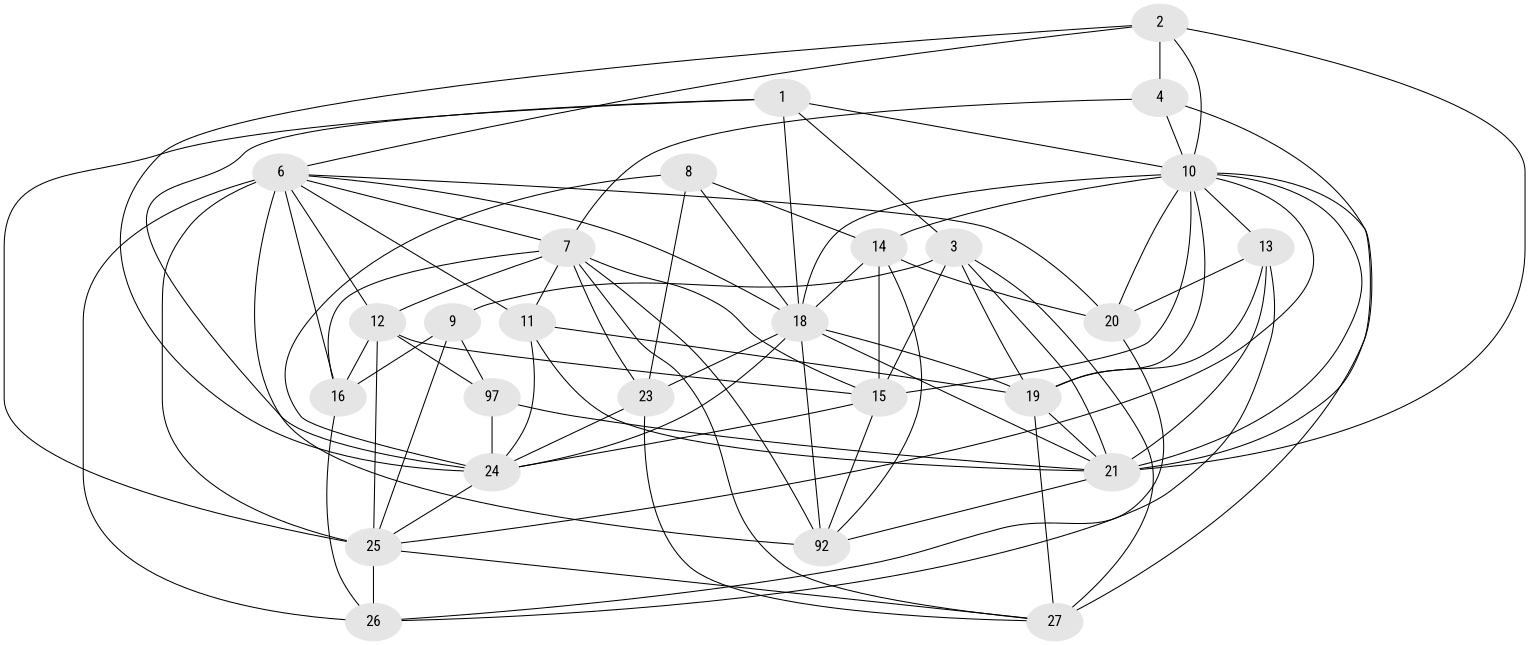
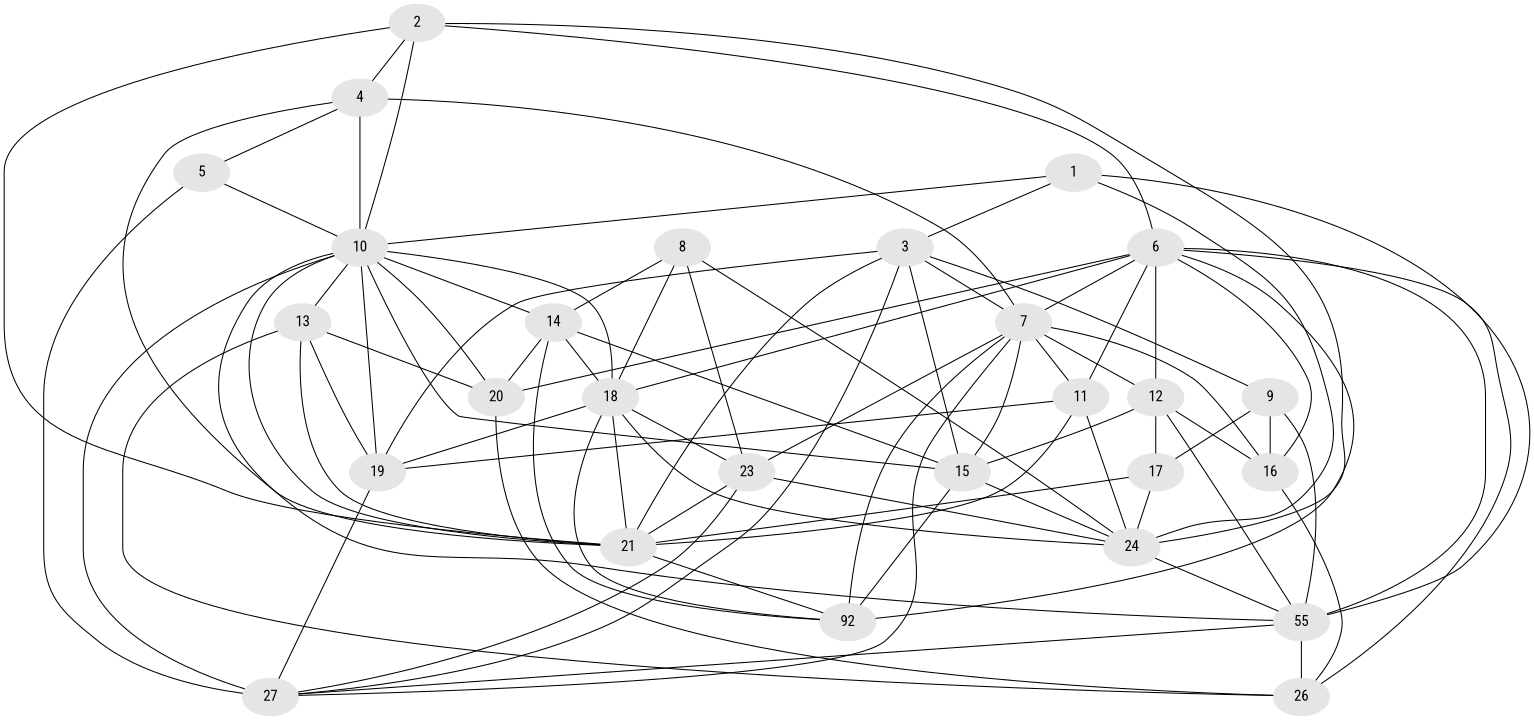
node "5": added
edge "1" -- "18": removed
edge "3" -- "7": added
node "97": label "97" -> "17"
edge "19" -- "21": now "23" -- "21"
node "25": label "25" -> "55"
